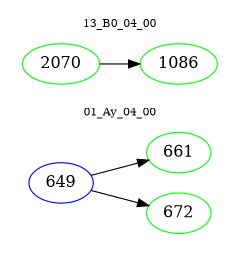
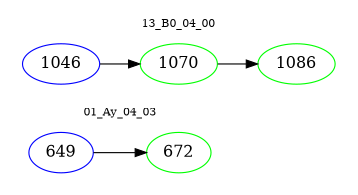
node "1046": added
node "2070": label "2070" -> "1070"
cluster "01_Ay_04_00": label "01_Ay_04_00" -> "01_Ay_04_03"
node "661": removed
